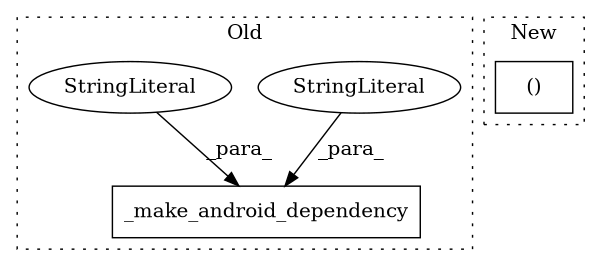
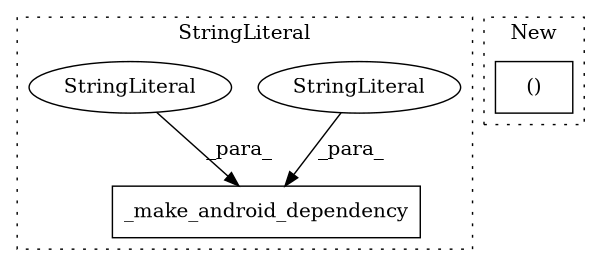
cluster "Old": label "Old" -> "StringLiteral"
